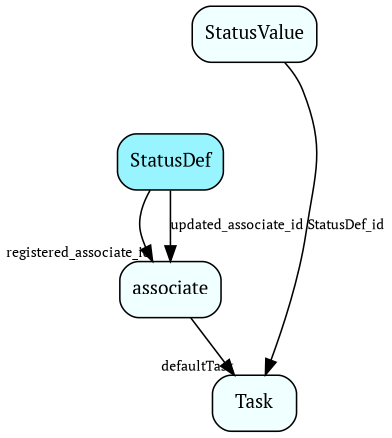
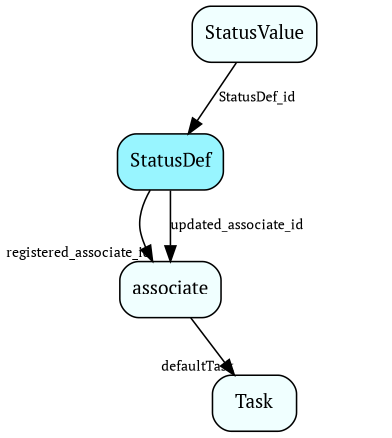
edge "StatusValue" -> "Task": now "StatusValue" -> "StatusDef"
